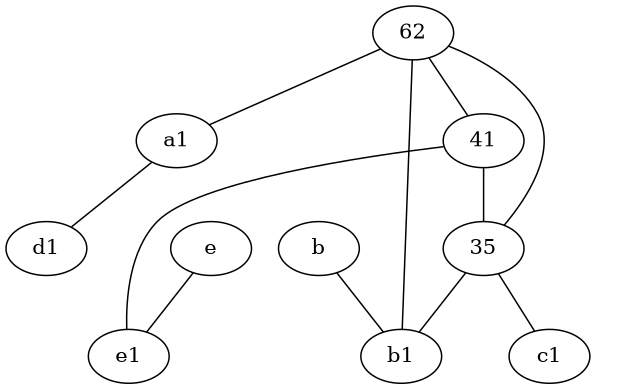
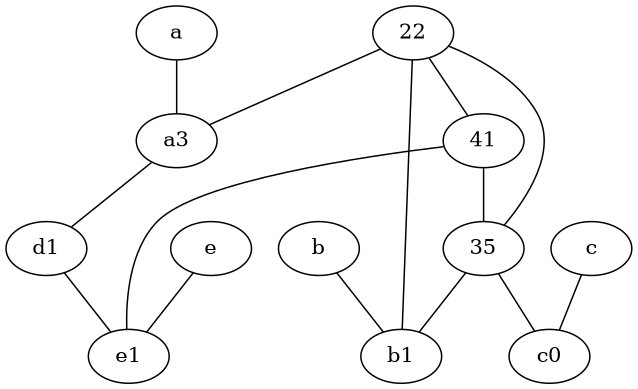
node "a": added
node "62": label "62" -> "22"
node "a1": label "a1" -> "a3"
node "c": added
edge "d1" -- "e1": added
node "c1": label "c1" -> "c0"
